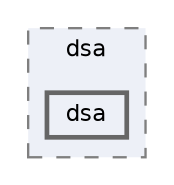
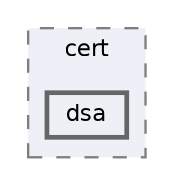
cluster "dsa": label "dsa" -> "cert"
